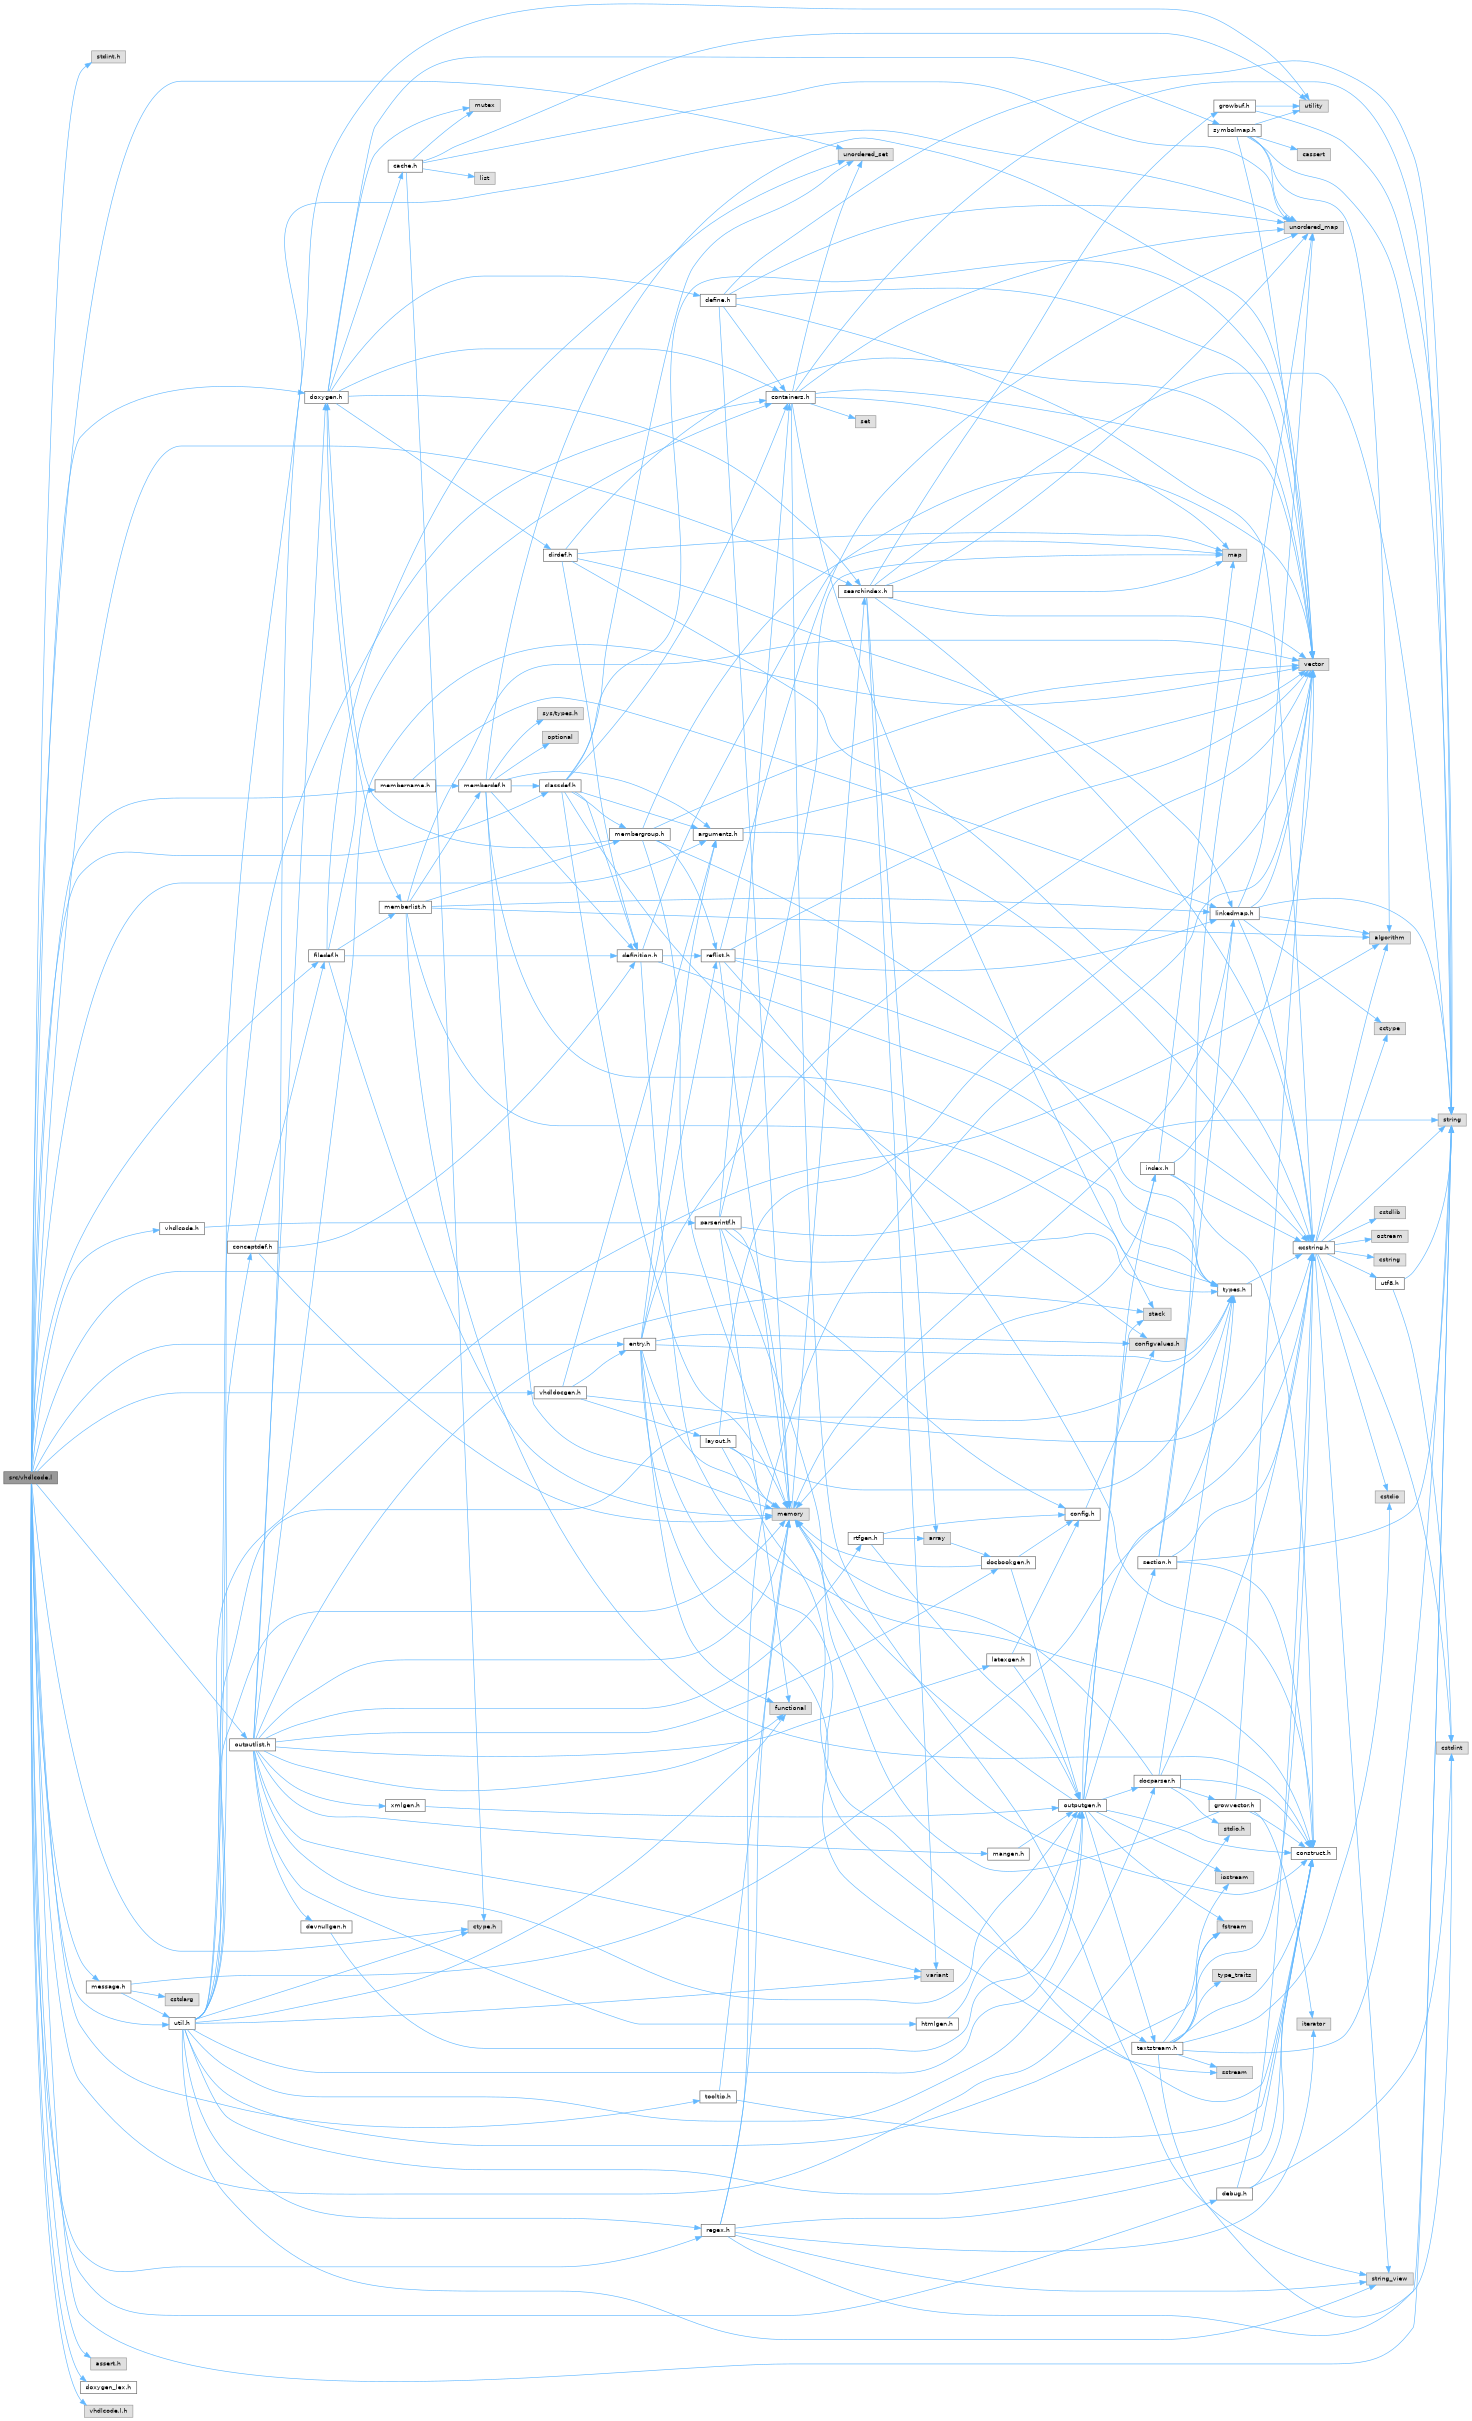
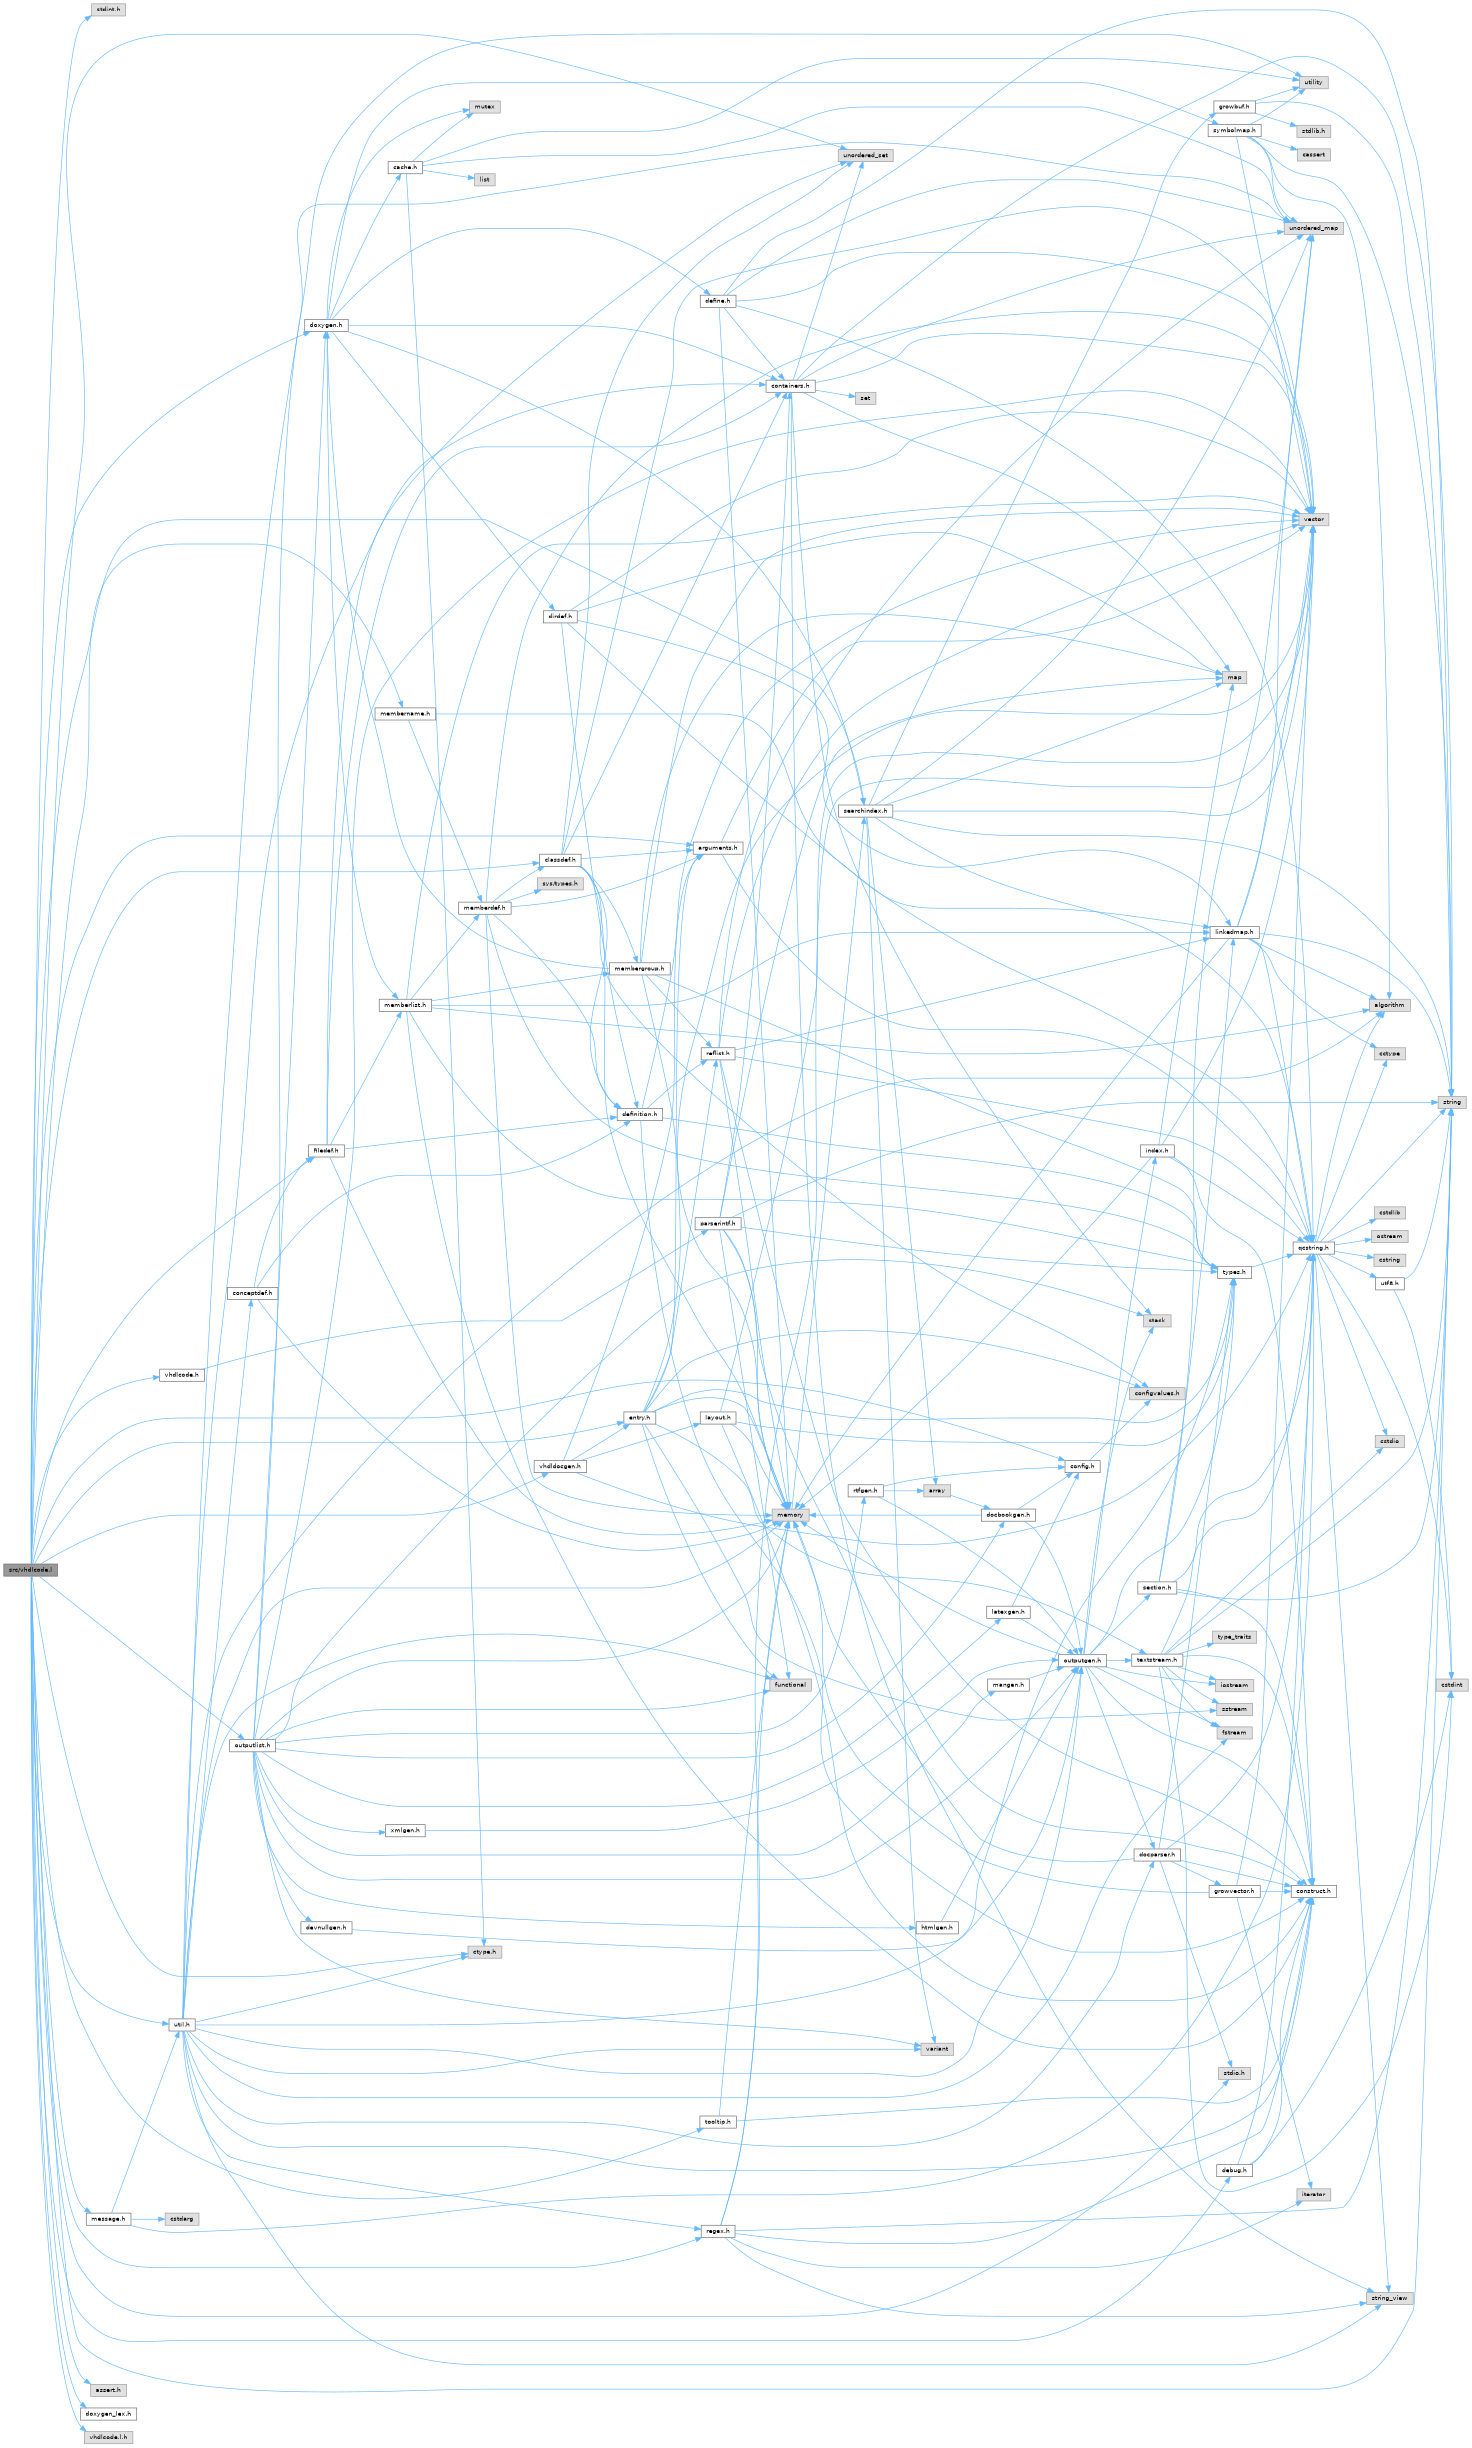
node "stdlib.h": added
node "optional": removed
